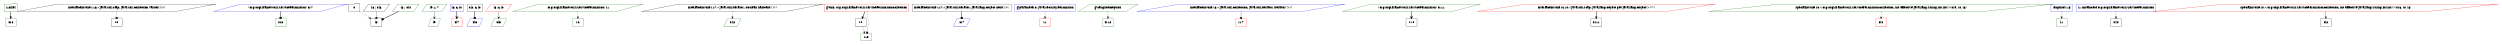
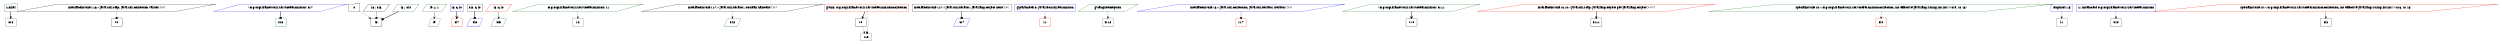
node "i9 + 7": label "i9 + 7" -> "i9 + 1"
